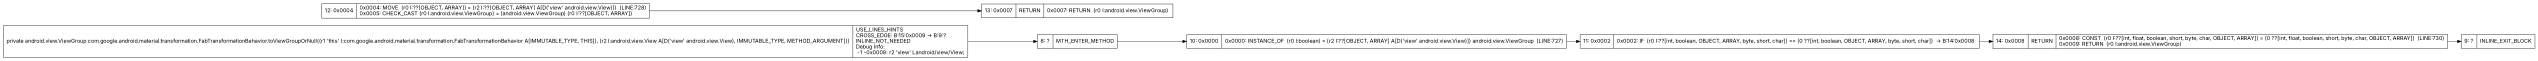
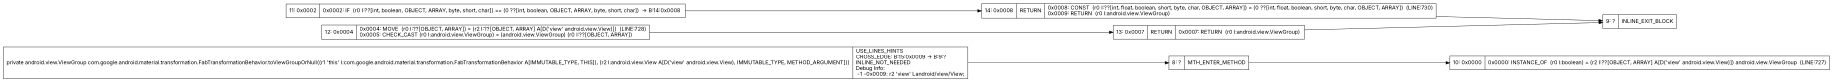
edge "13: 0x0007" -> "9: ?": added
edge "10: 0x0000" -> "11: 0x0002": removed
